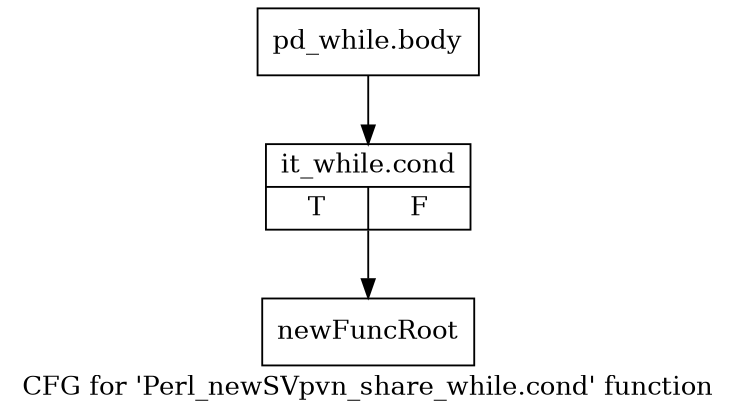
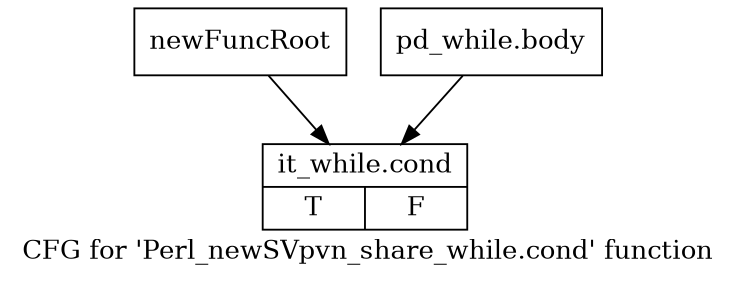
edge "it_while.cond" -> "newFuncRoot": reversed
